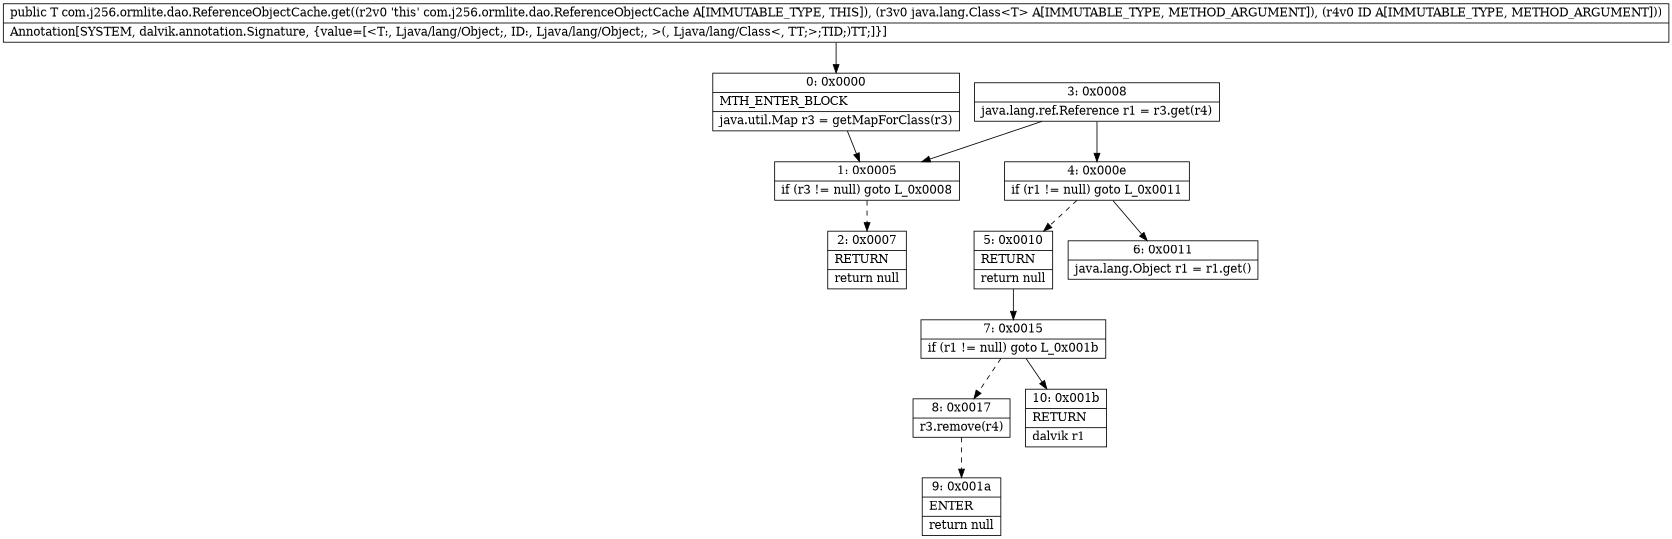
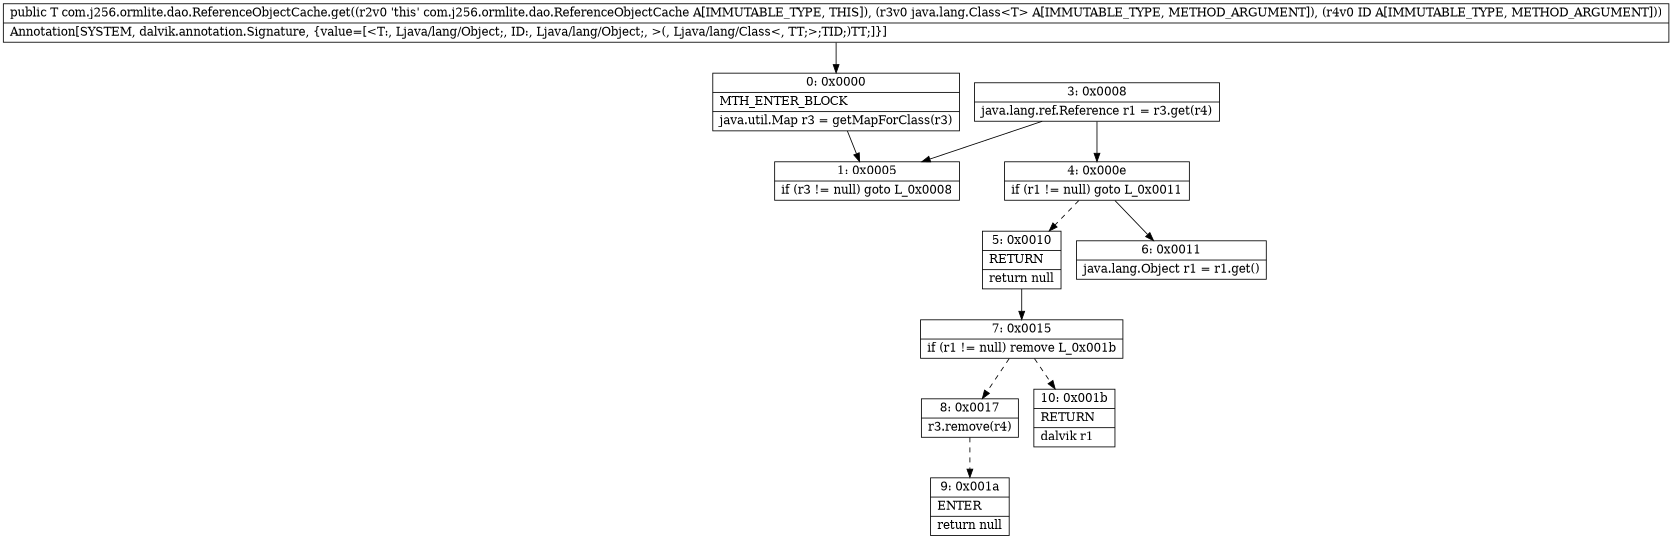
node "2: 0x0007": removed
node "7: 0x0015": text "if (r1 != null) goto L_0x001b" -> "if (r1 != null) remove L_0x001b"
edge "7: 0x0015" -> "10: 0x001b": style solid -> dashed
